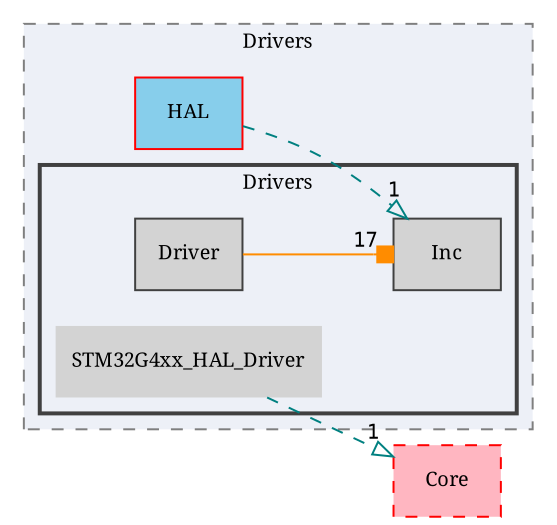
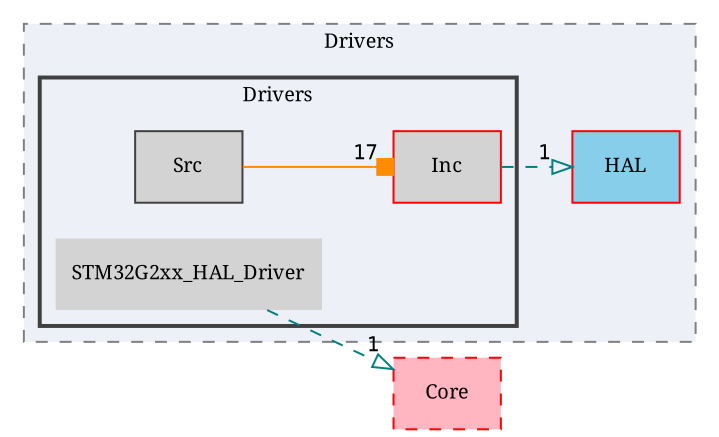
edge "HAL" -> "Inc": reversed
node "Driver": label "Driver" -> "Src"
node "Inc": color grey25 -> red
node "STM32G4xx_HAL_Driver": label "STM32G4xx_HAL_Driver" -> "STM32G2xx_HAL_Driver"
